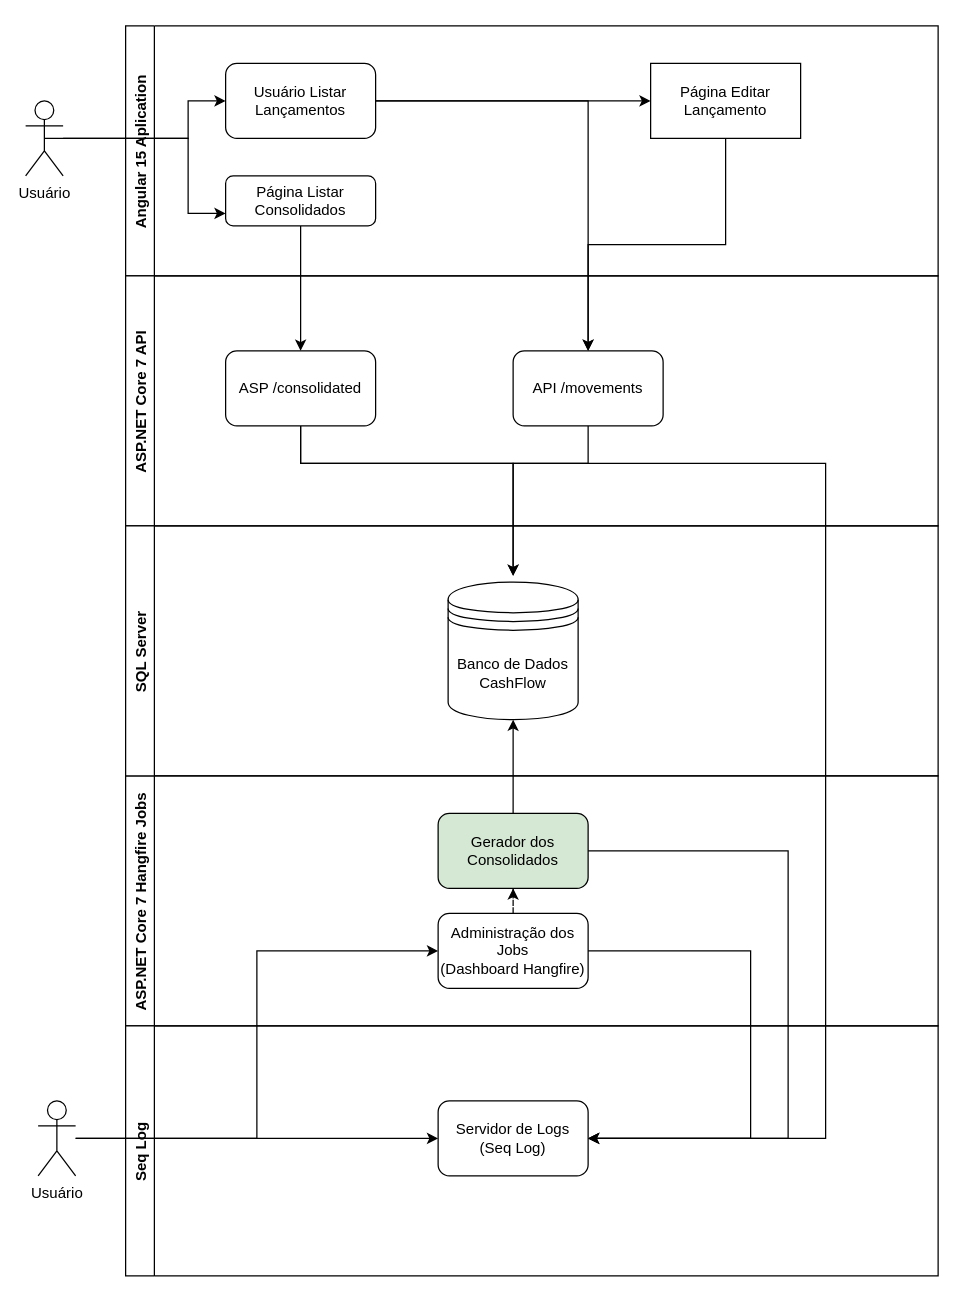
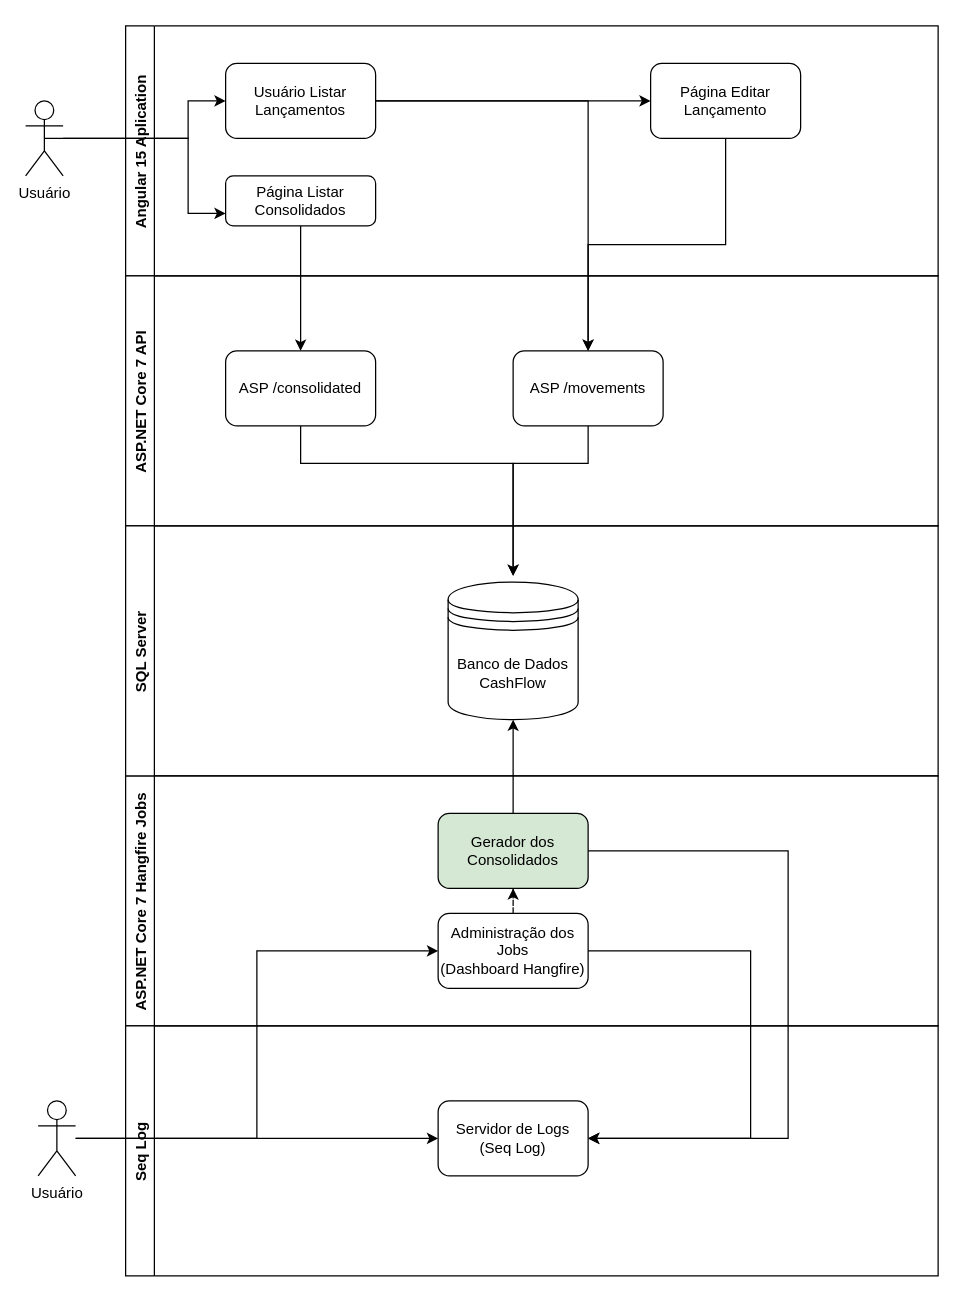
node "Página Editar Lançamento": shape rectangle -> rounded rectangle
node "API /movements": label "API /movements" -> "ASP /movements"
edge "ASP /consolidated" -> "Servidor de Logs (Seq Log)": removed
edge "Administração dos Jobs (Dashboard Hangfire)" -> "Servidor de Logs (Seq Log)": arrowhead open -> classic
